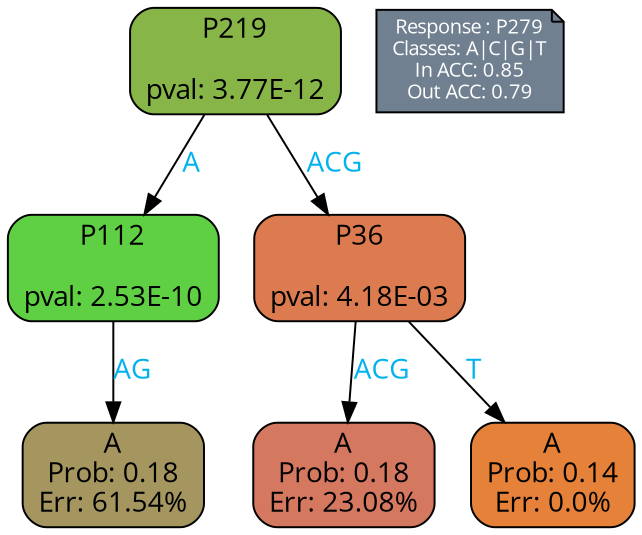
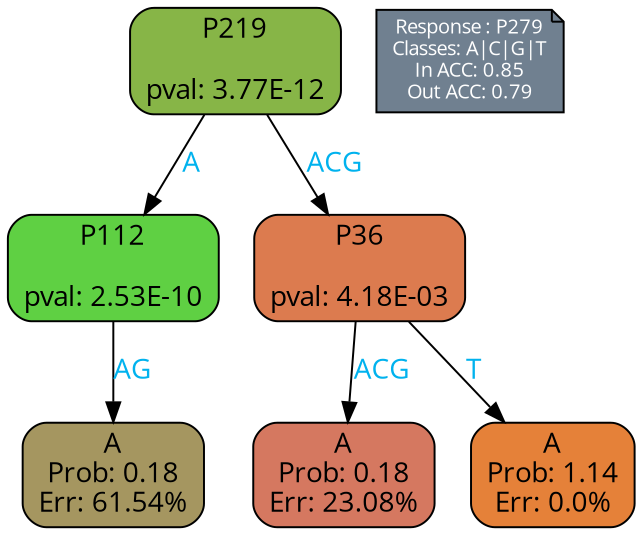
node "A Prob: 0.14 Err: 0.0%": label "A Prob: 0.14 Err: 0.0%" -> "A Prob: 1.14 Err: 0.0%"
